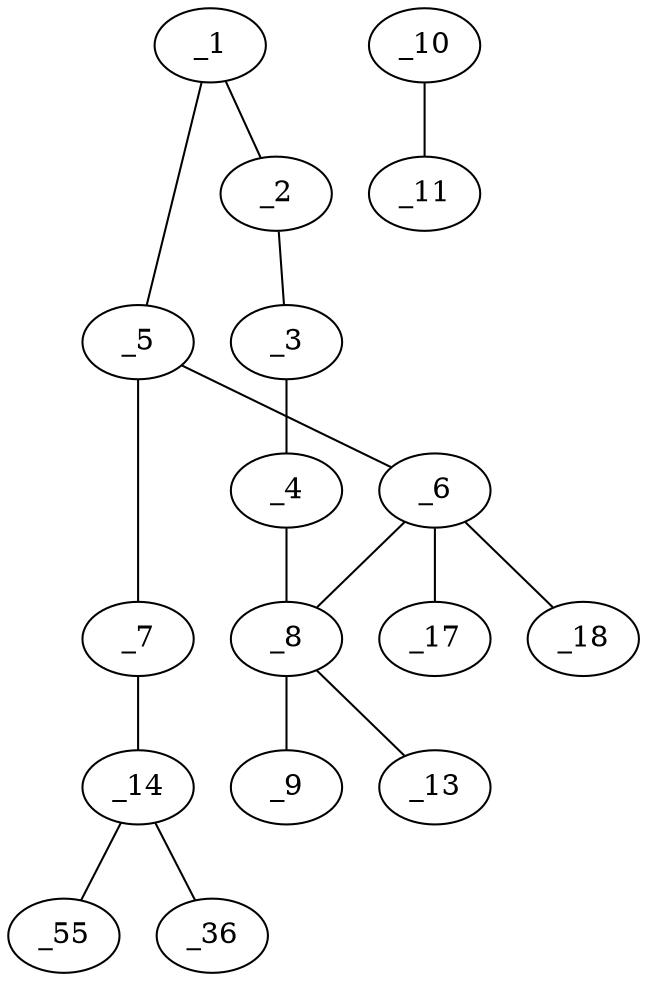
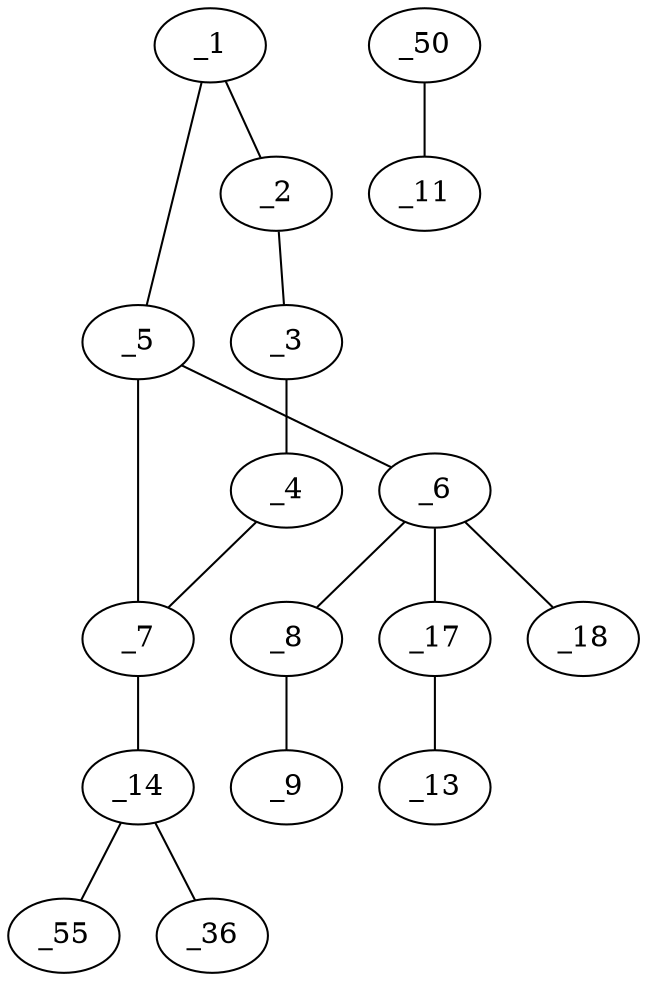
node "_10": label "_10" -> "_50"
edge "_4" -- "_8": now "_4" -- "_7"
edge "_8" -- "_13": now "_17" -- "_13"
